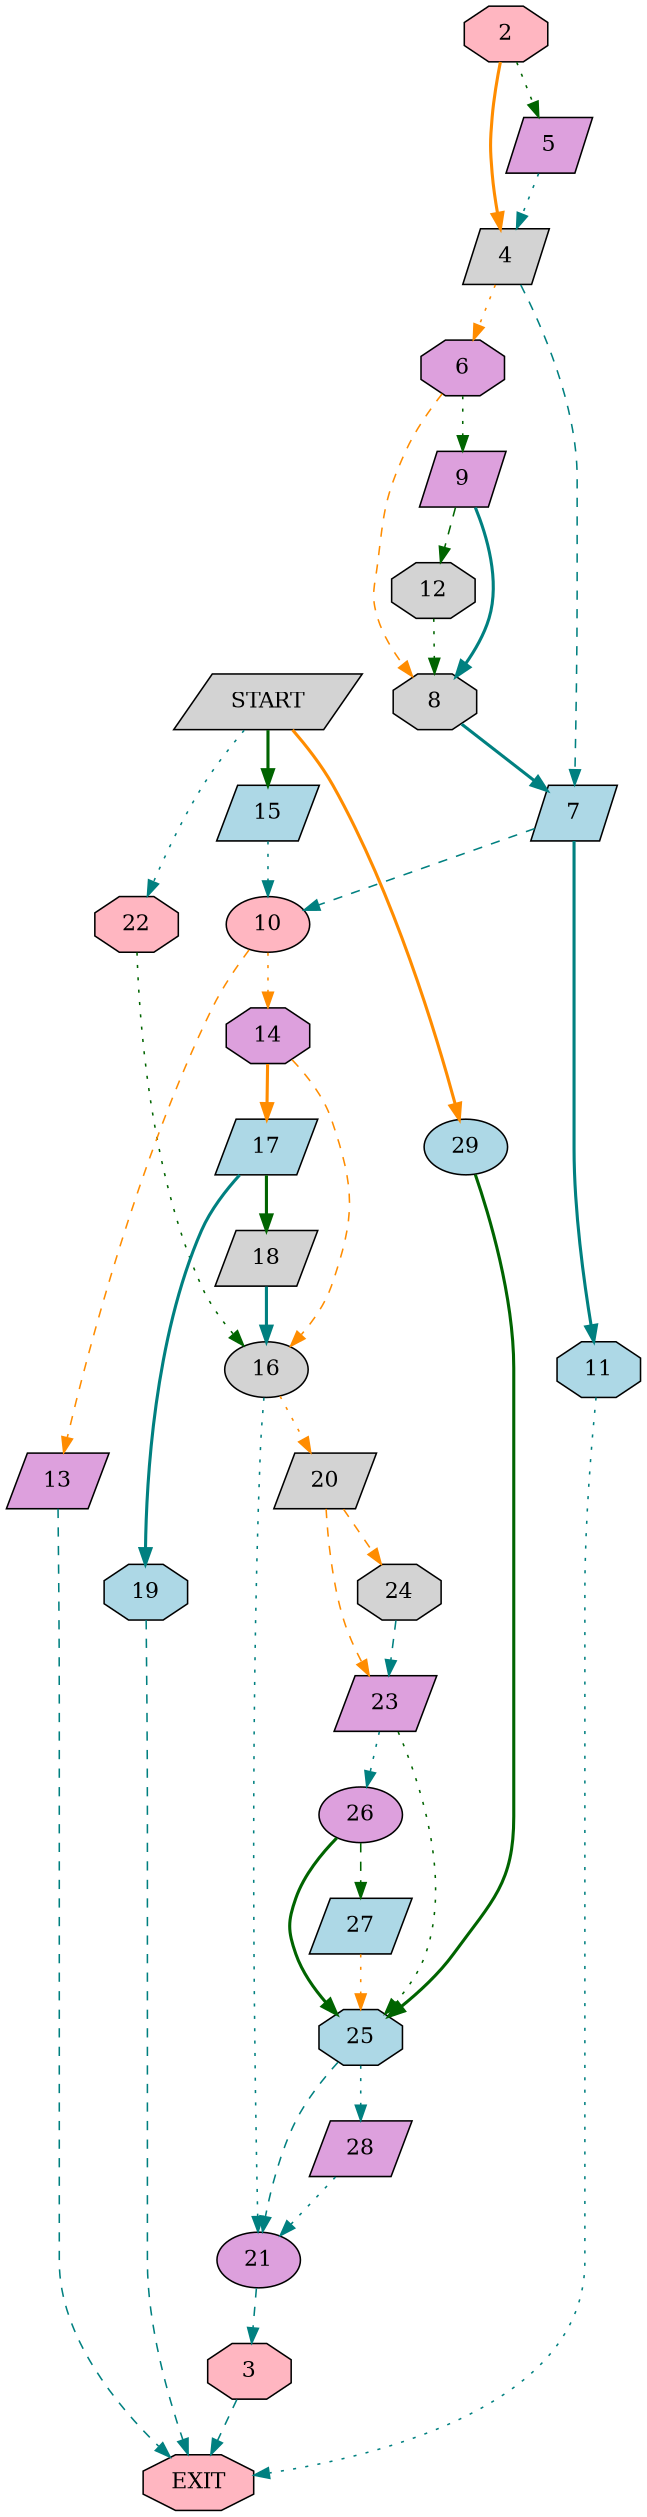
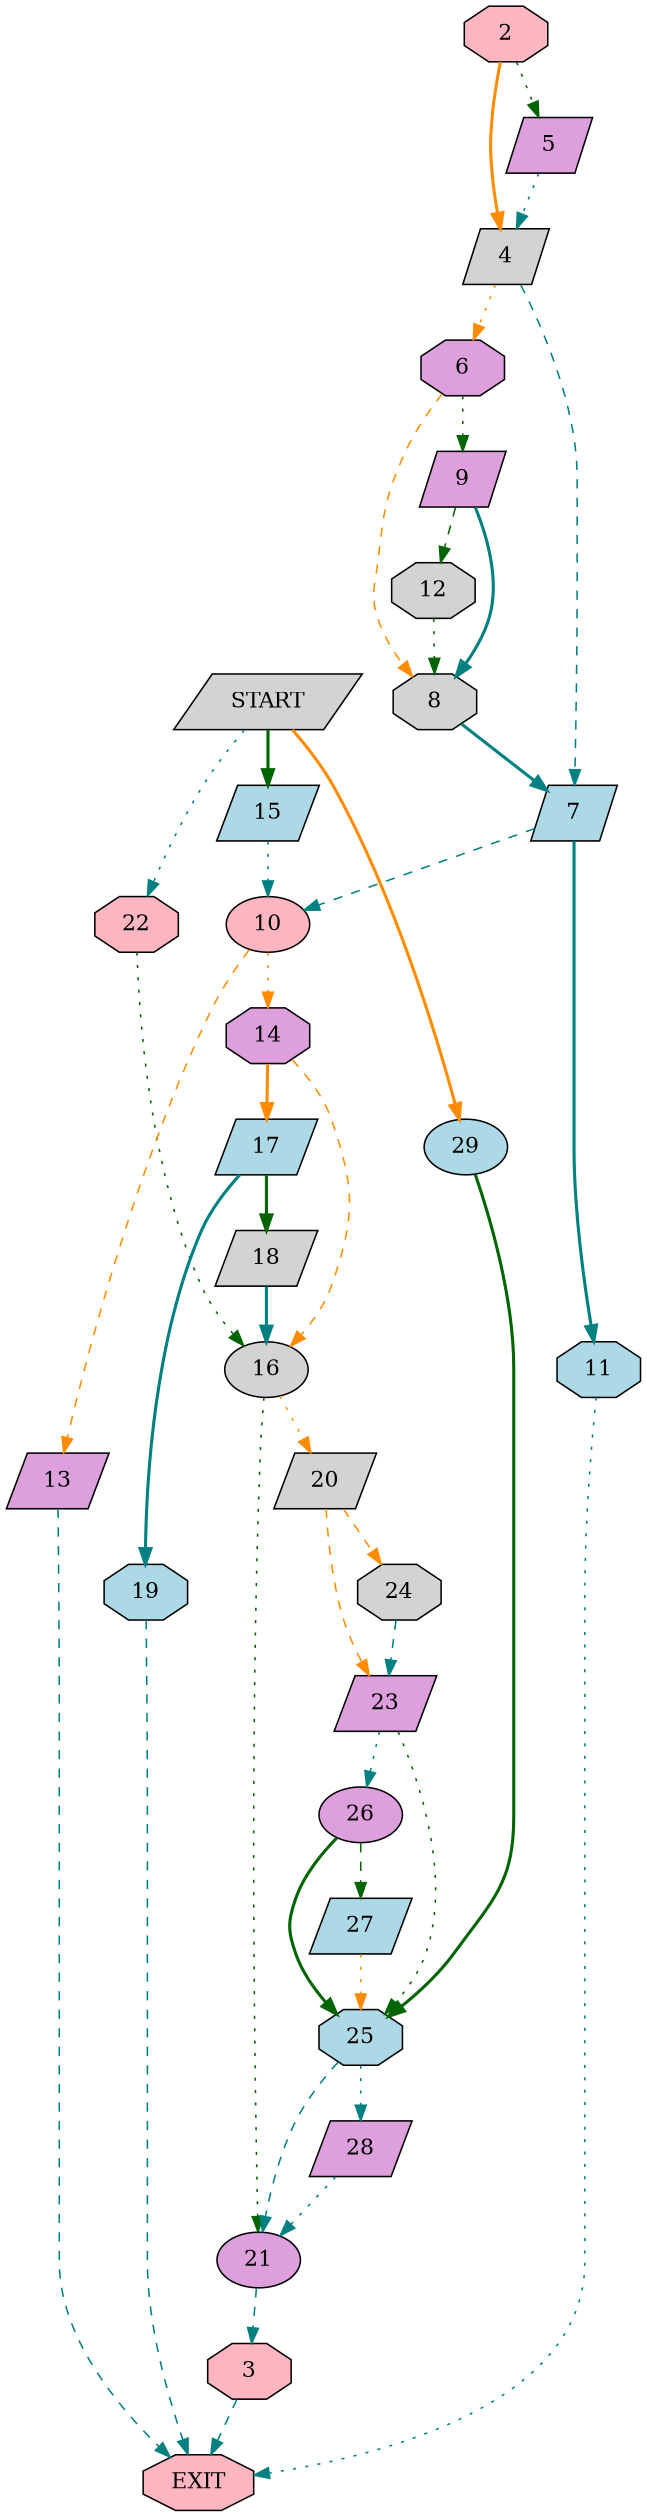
edge "16" -> "21": color teal -> darkgreen
